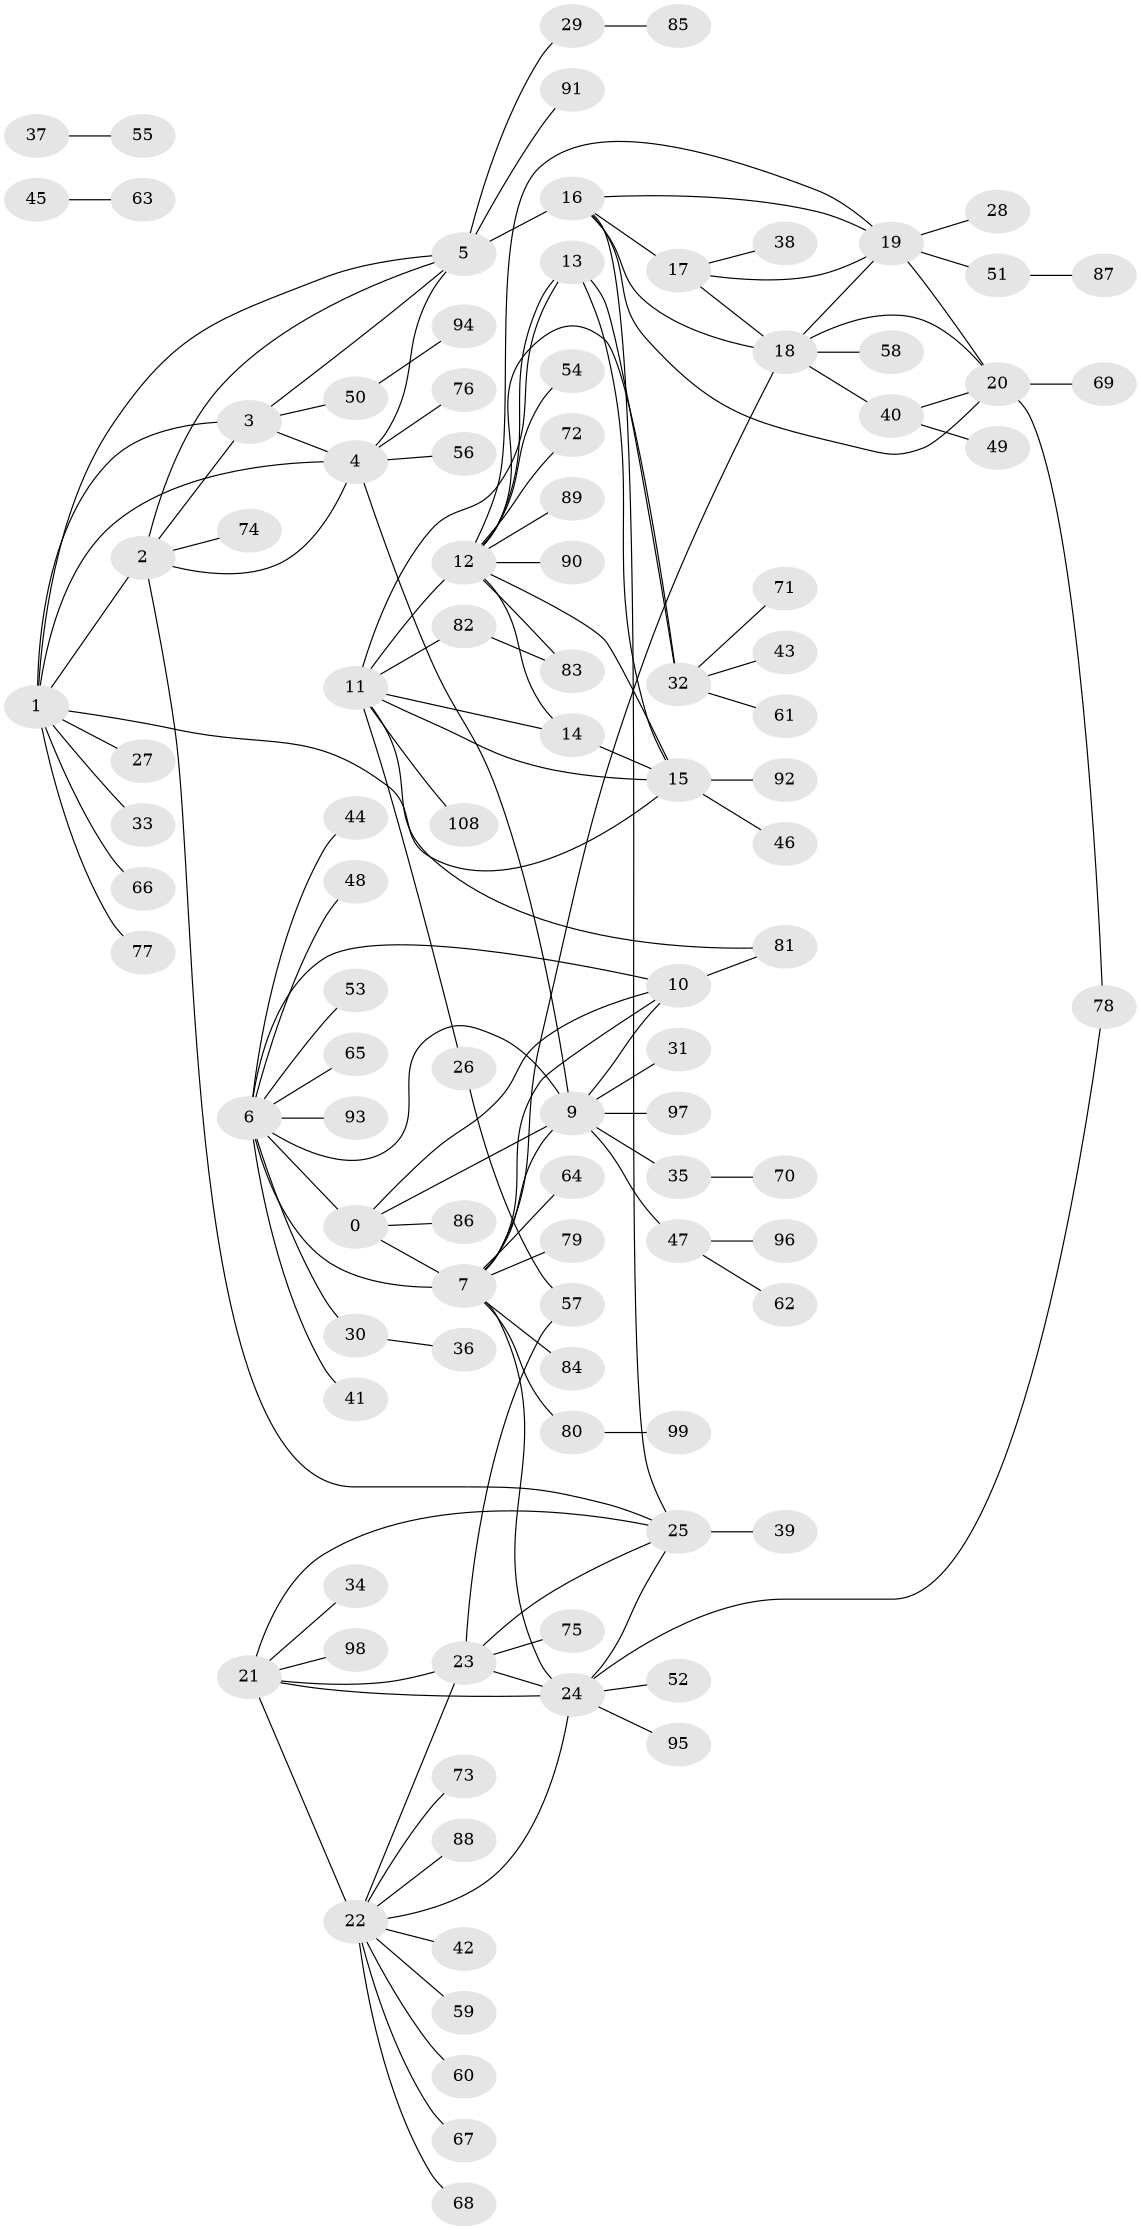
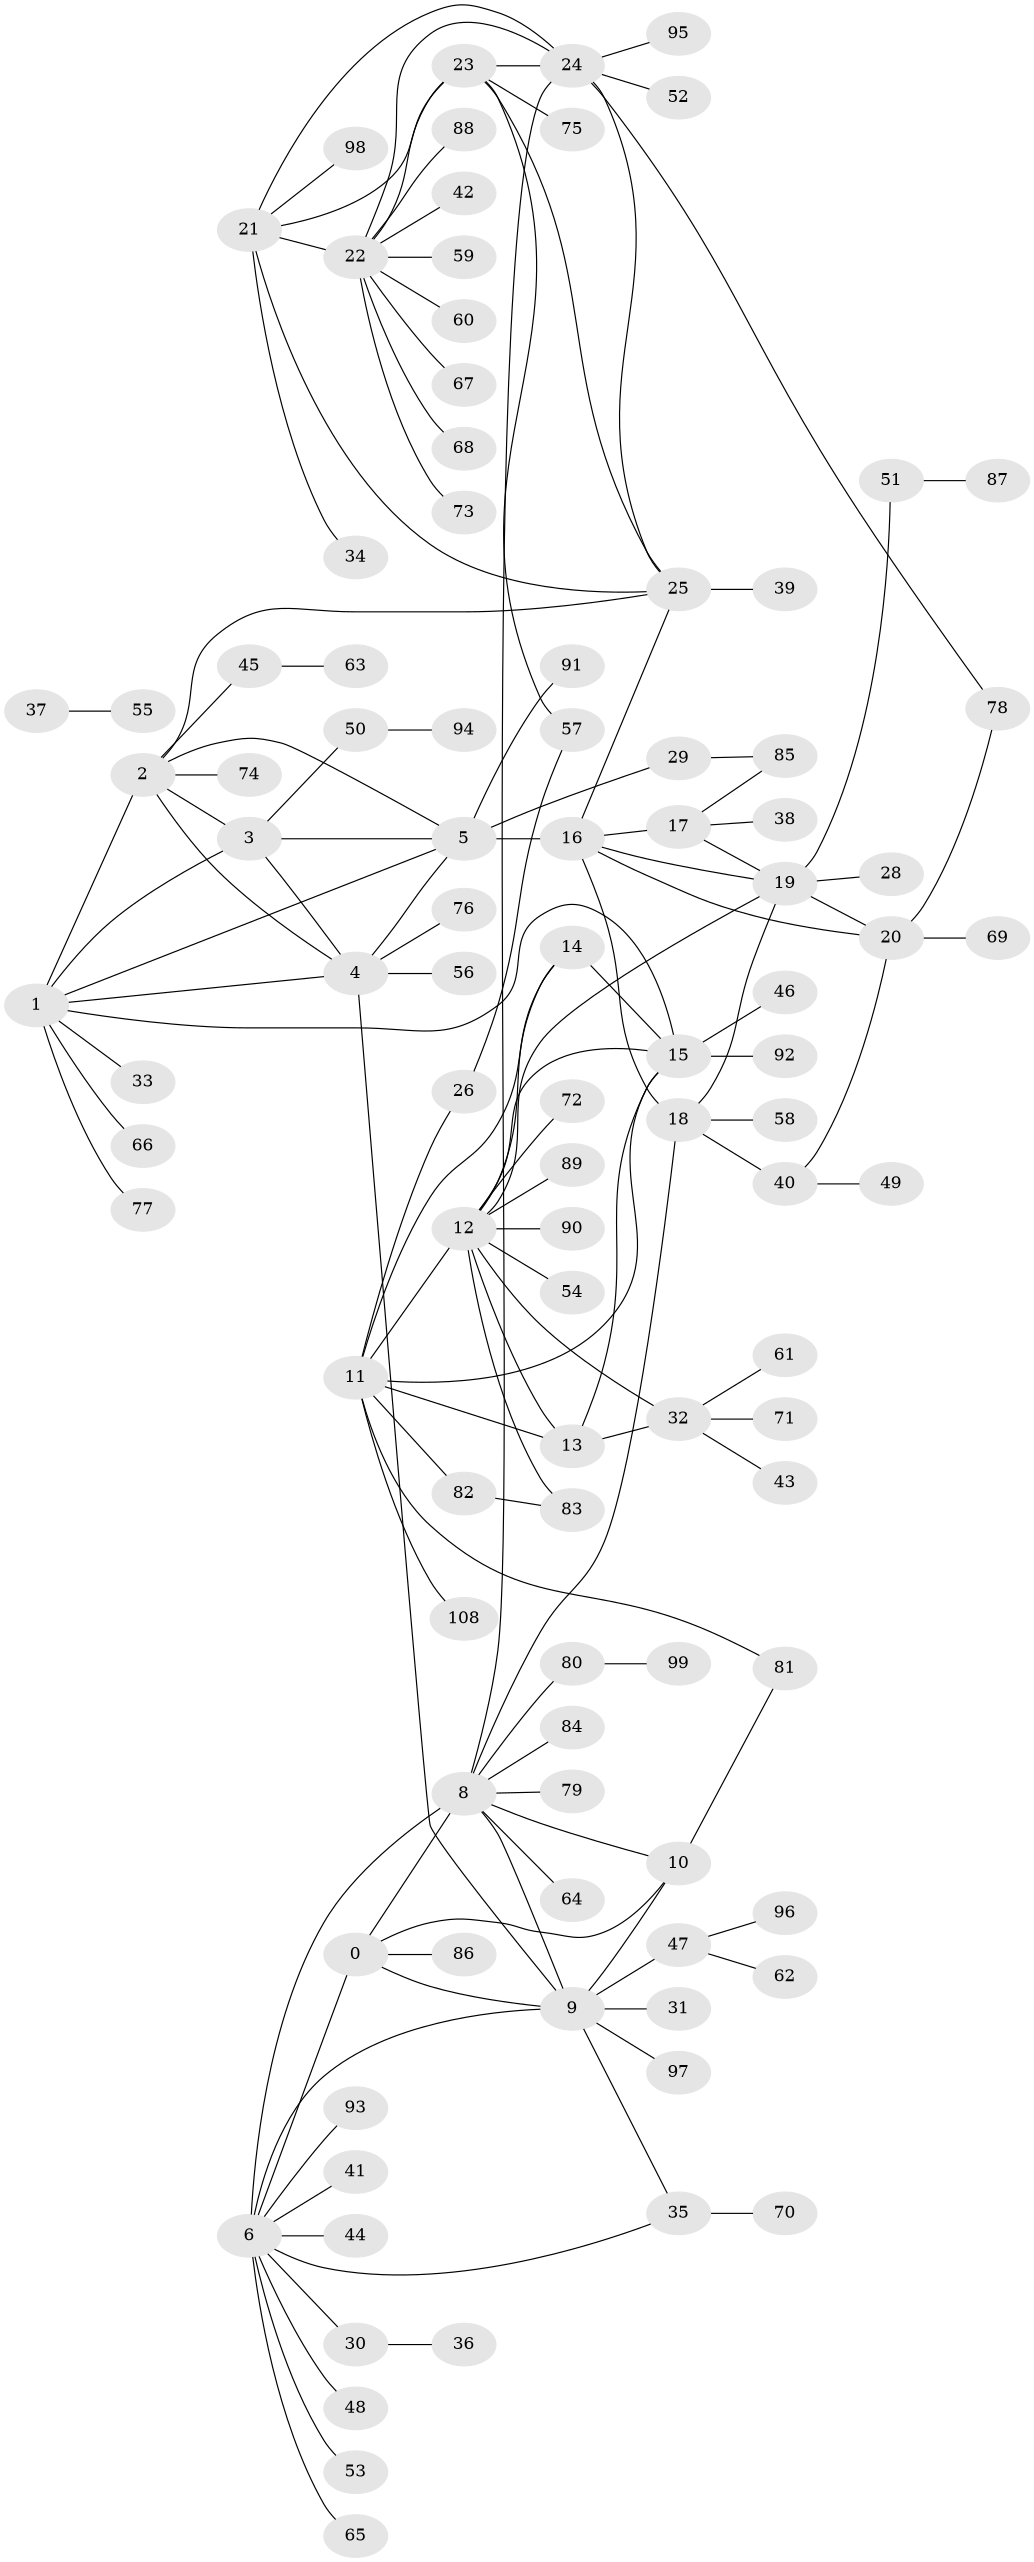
edge "17" -- "18": now "17" -- "85"
edge "18" -- "20": removed
edge "45" -- "2": added
node "27": removed
edge "10" -- "6": now "35" -- "6"
node "7": label "7" -> "8"
